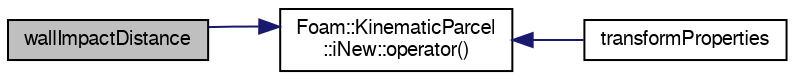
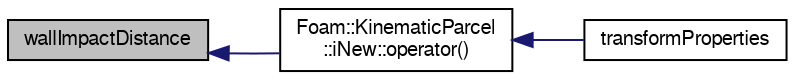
edge "wallImpactDistance" -> "Foam::KinematicParcel ::iNew::operator()": reversed
